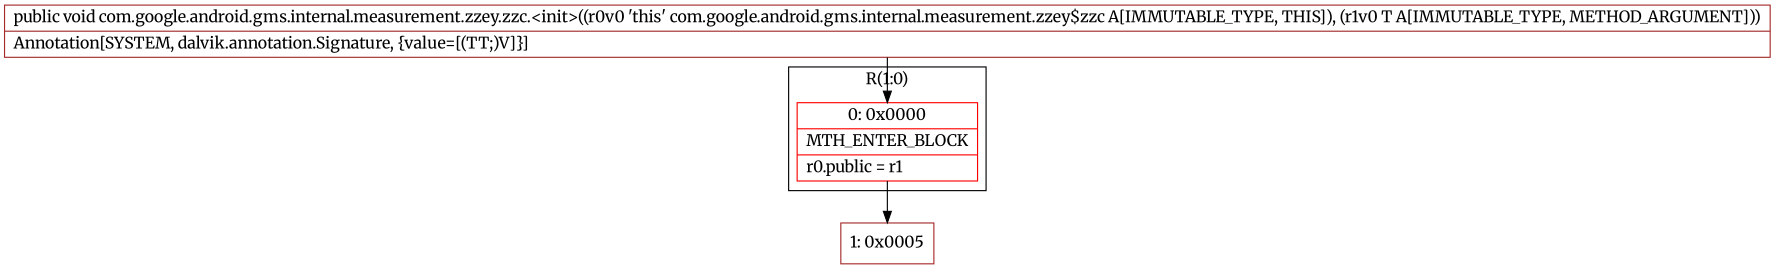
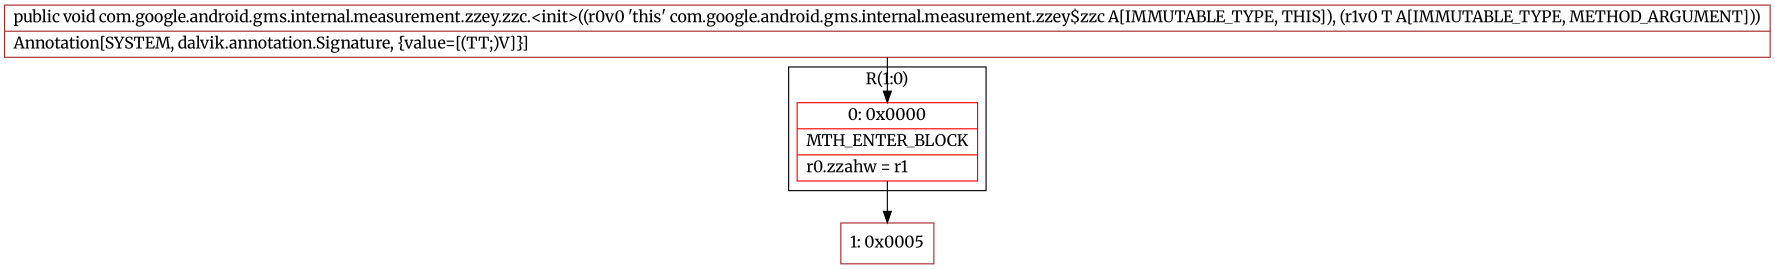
node "0: 0x0000": text "r0.public = r1" -> "r0.zzahw = r1"
